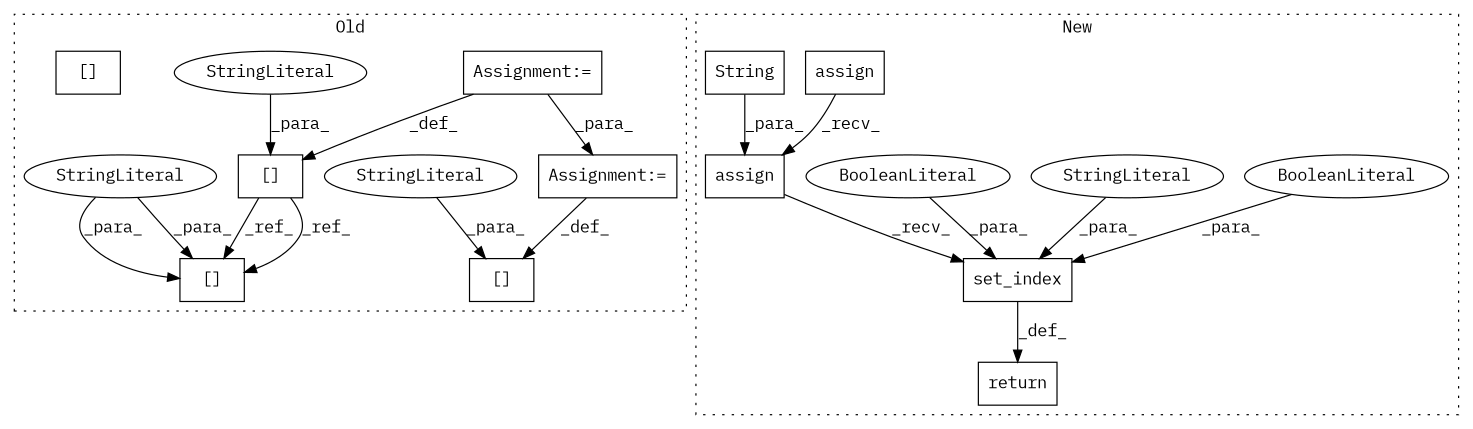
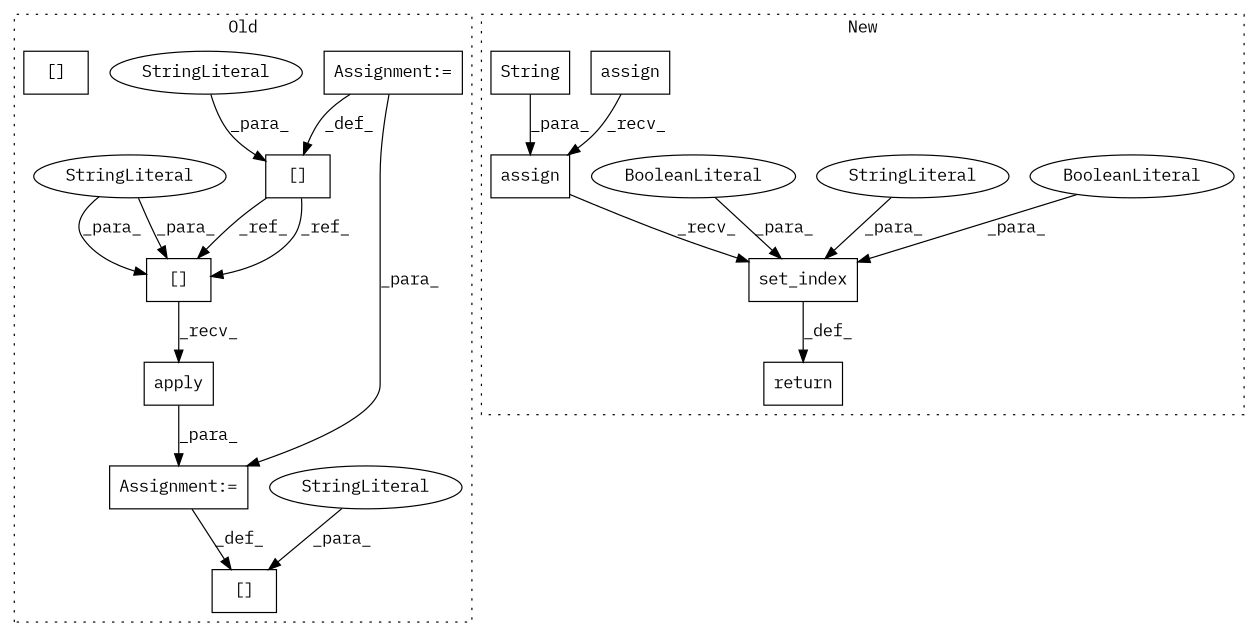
node "apply": added
